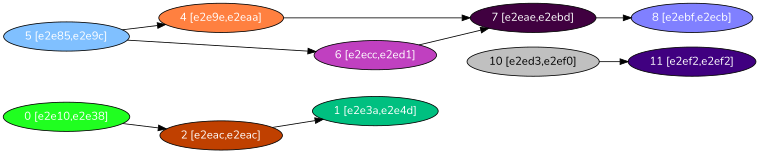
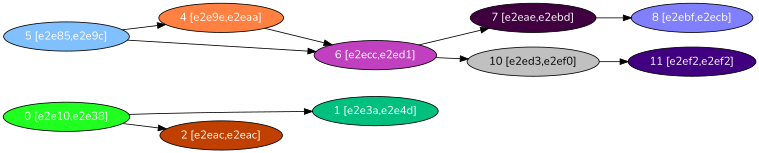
edge "4 [e2e9e,e2eaa]" -> "7 [e2eae,e2ebd]": now "4 [e2e9e,e2eaa]" -> "6 [e2ecc,e2ed1]"
edge "6 [e2ecc,e2ed1]" -> "10 [e2ed3,e2ef0]": added
edge "2 [e2eac,e2eac]" -> "1 [e2e3a,e2e4d]": now "0 [e2e10,e2e38]" -> "1 [e2e3a,e2e4d]"
